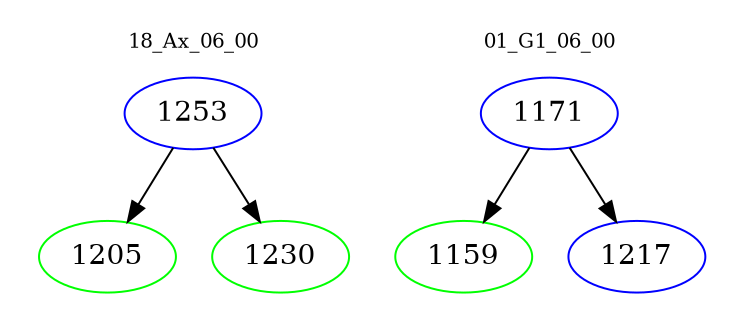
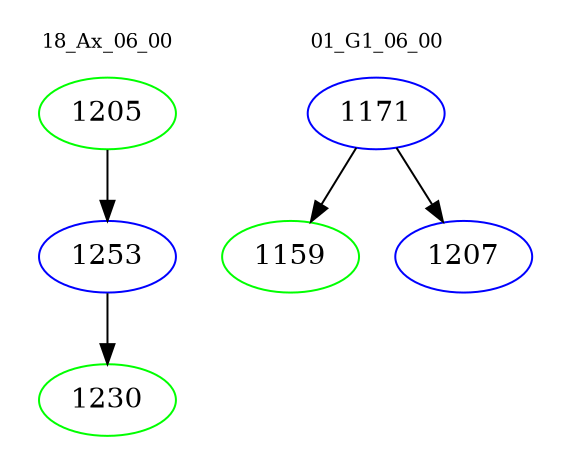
edge "1253" -> "1205": reversed
node "1217": label "1217" -> "1207"
